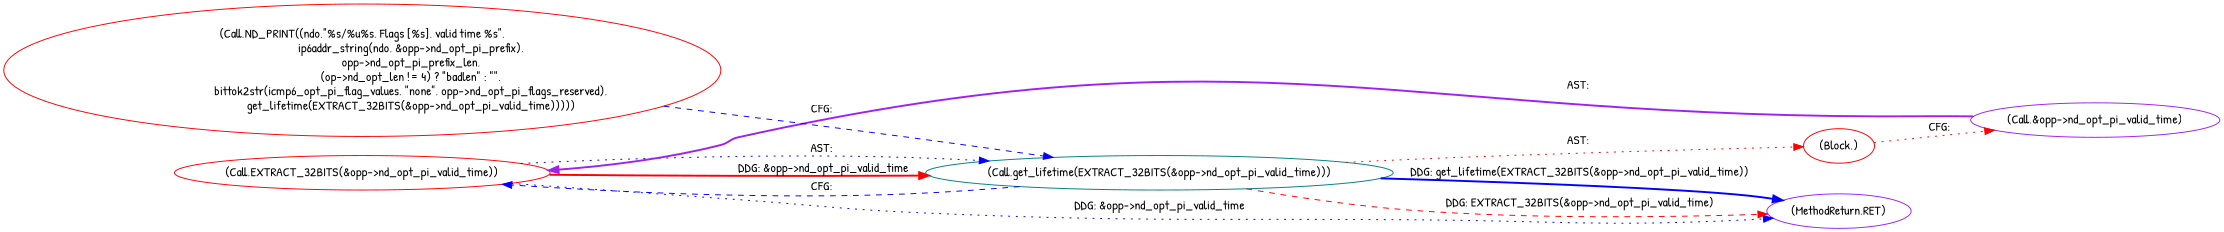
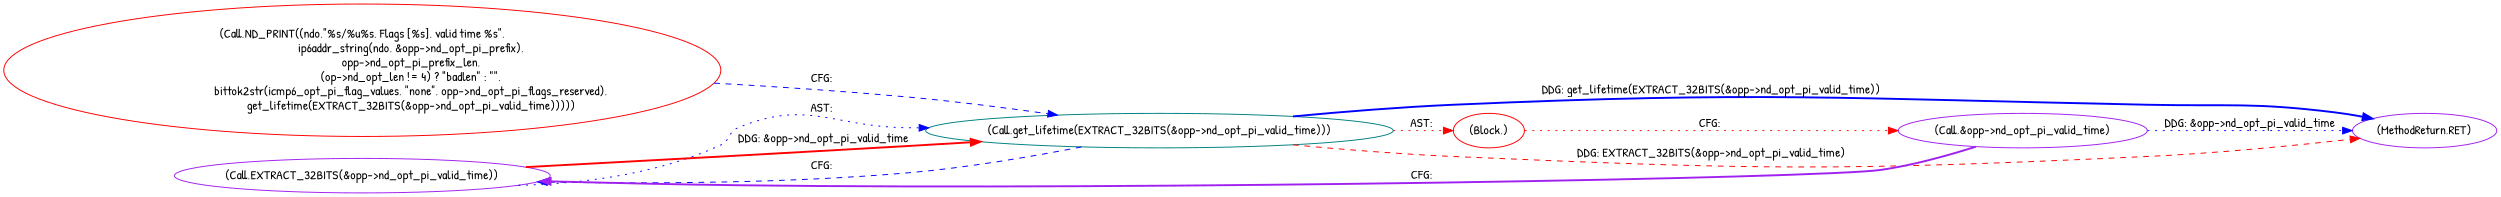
edge "(Call,&opp->nd_opt_pi_valid_time)" -> "(Call,EXTRACT_32BITS(&opp->nd_opt_pi_valid_time))": label "AST: " -> "CFG: "
node "(Call,EXTRACT_32BITS(&opp->nd_opt_pi_valid_time))": color red -> purple
edge "(Call,EXTRACT_32BITS(&opp->nd_opt_pi_valid_time))" -> "(MethodReturn,RET)": now "(Call,&opp->nd_opt_pi_valid_time)" -> "(MethodReturn,RET)"
